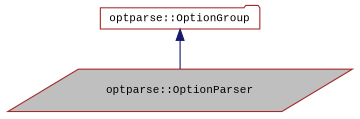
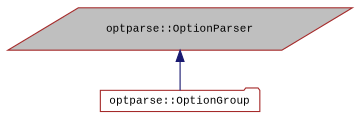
edge "optparse::OptionParser" -> "optparse::OptionGroup": reversed
